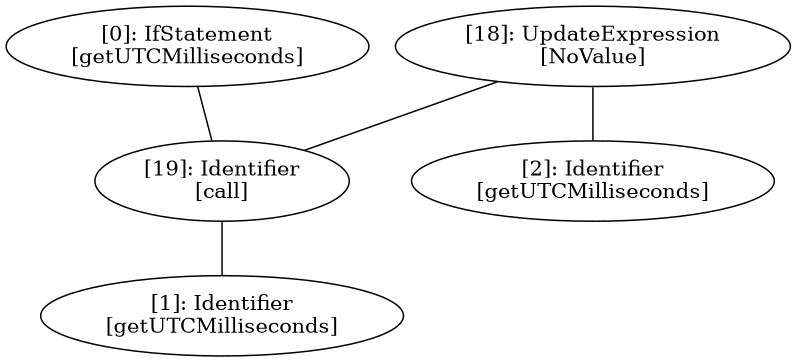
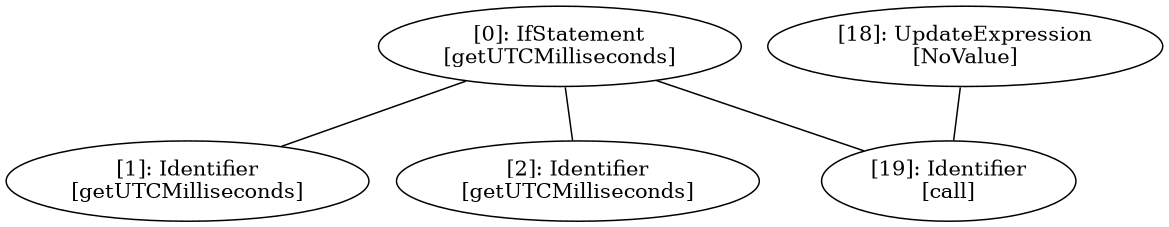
edge "[18]: UpdateExpression [NoValue]" -- "[2]: Identifier [getUTCMilliseconds]": now "[0]: IfStatement [getUTCMilliseconds]" -- "[2]: Identifier [getUTCMilliseconds]"
edge "[19]: Identifier [call]" -- "[1]: Identifier [getUTCMilliseconds]": now "[0]: IfStatement [getUTCMilliseconds]" -- "[1]: Identifier [getUTCMilliseconds]"
